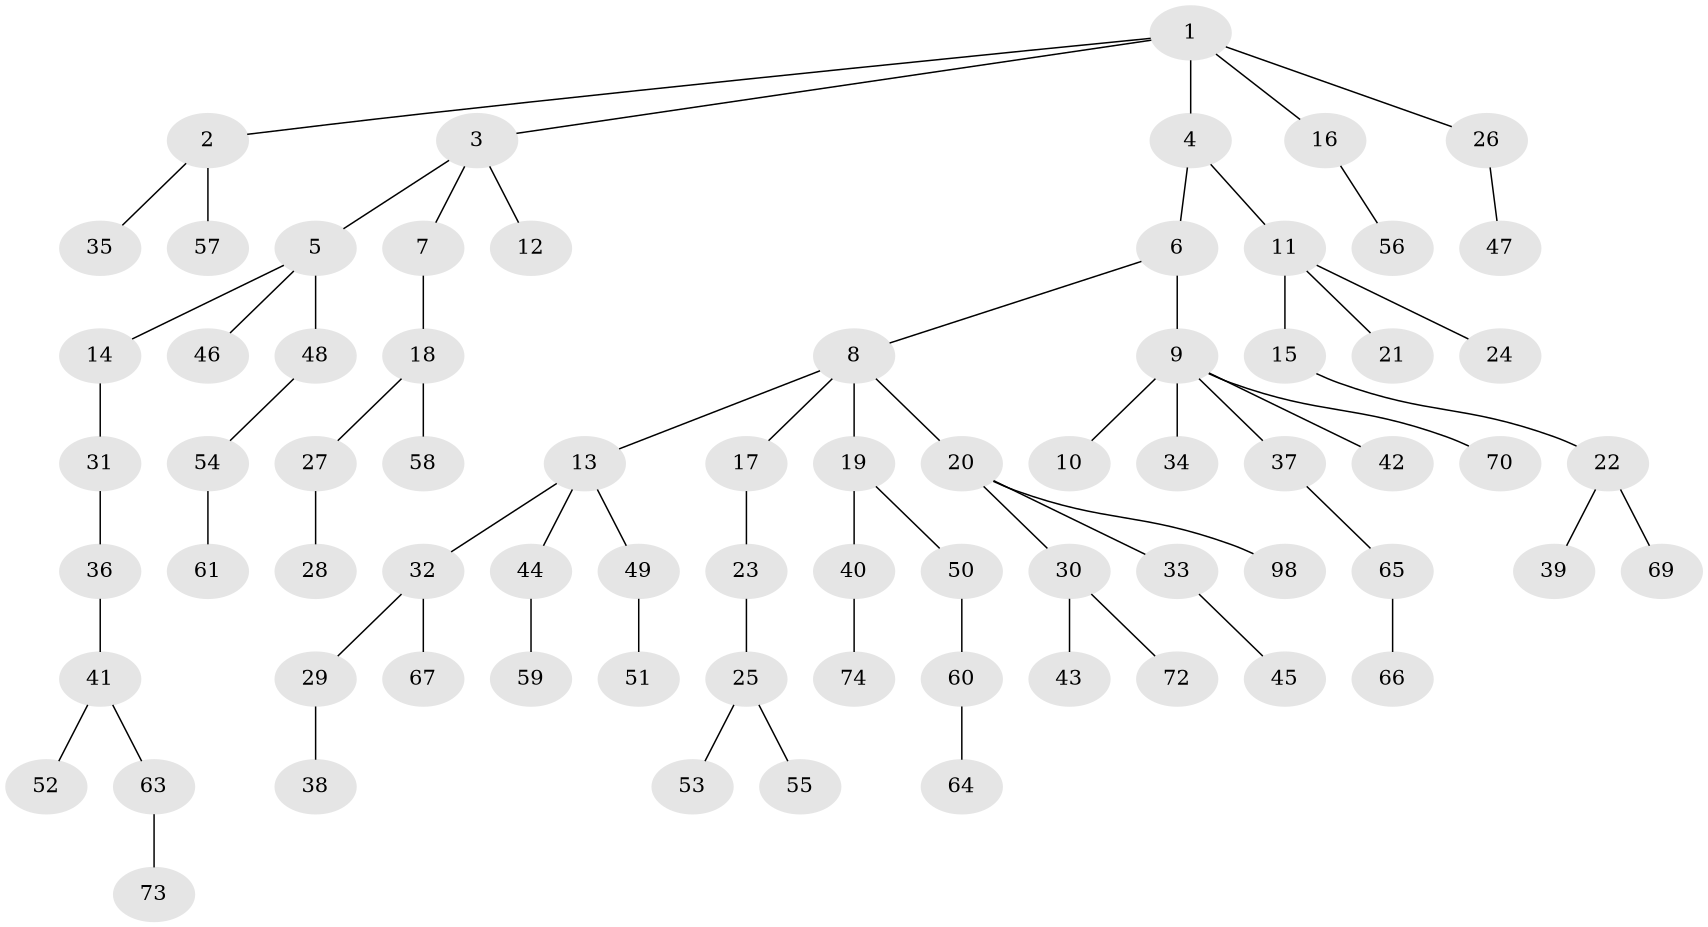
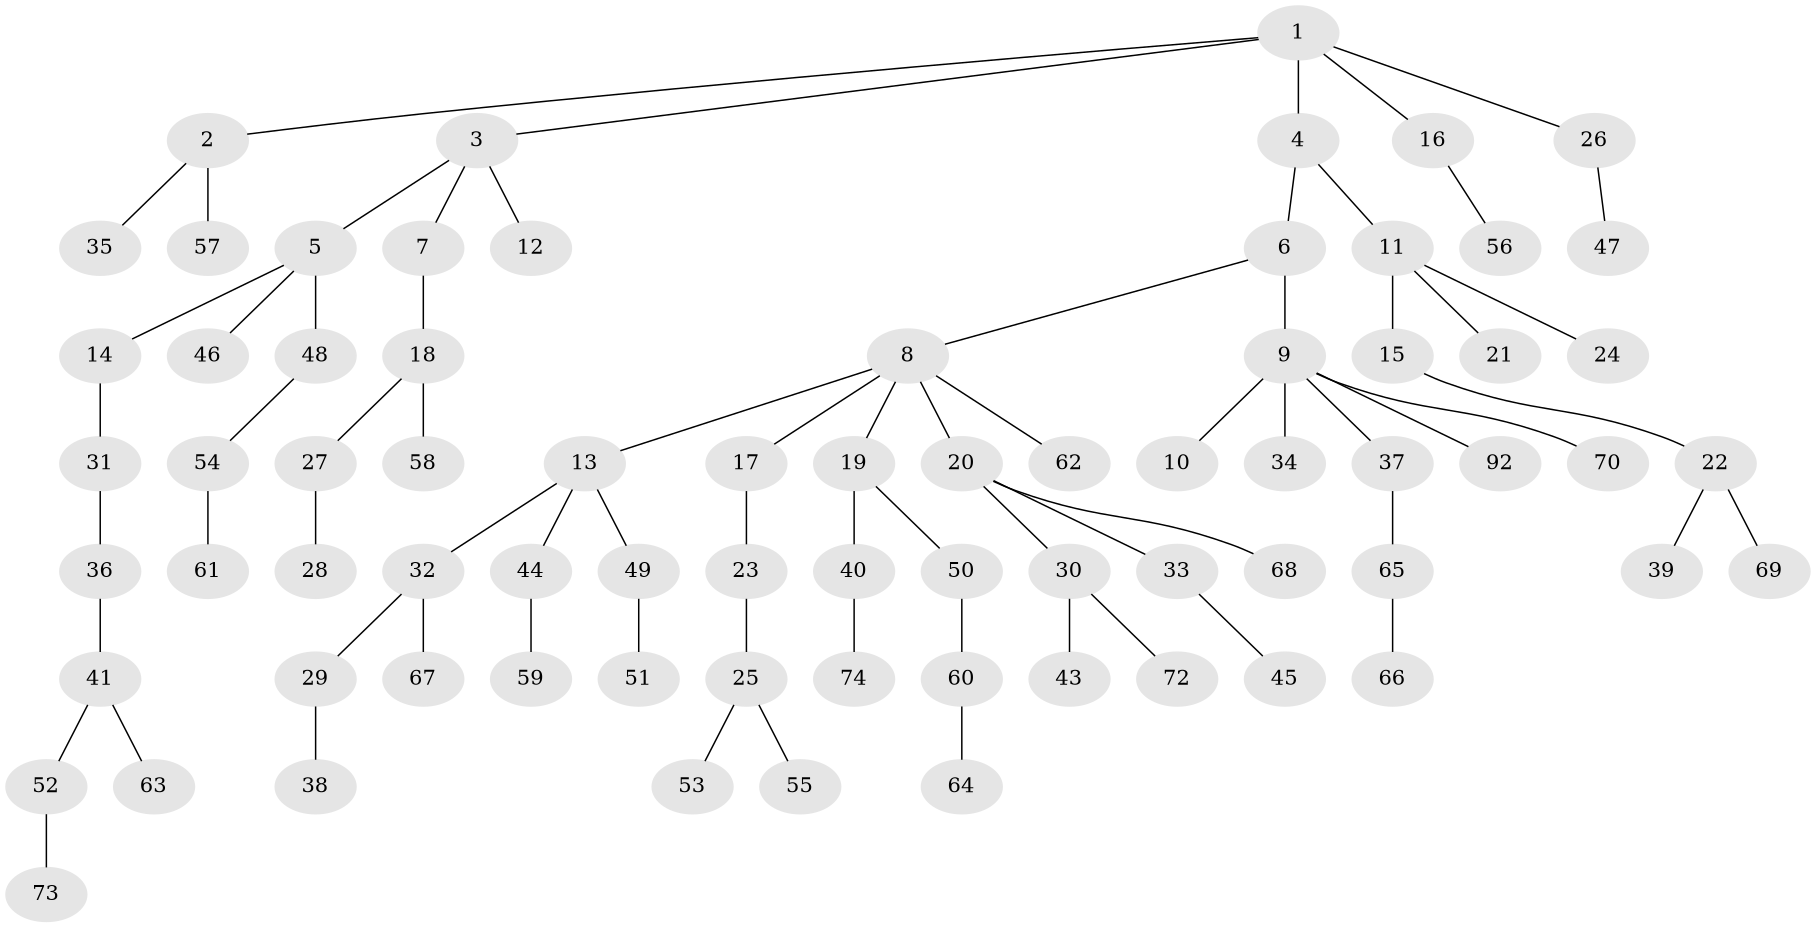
node "62": added
node "42": label "42" -> "92"
node "98": label "98" -> "68"
edge "63" -- "73": now "52" -- "73"
